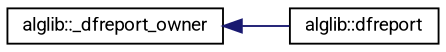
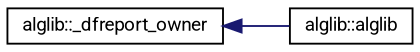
node "alglib::dfreport": label "alglib::dfreport" -> "alglib::alglib"
